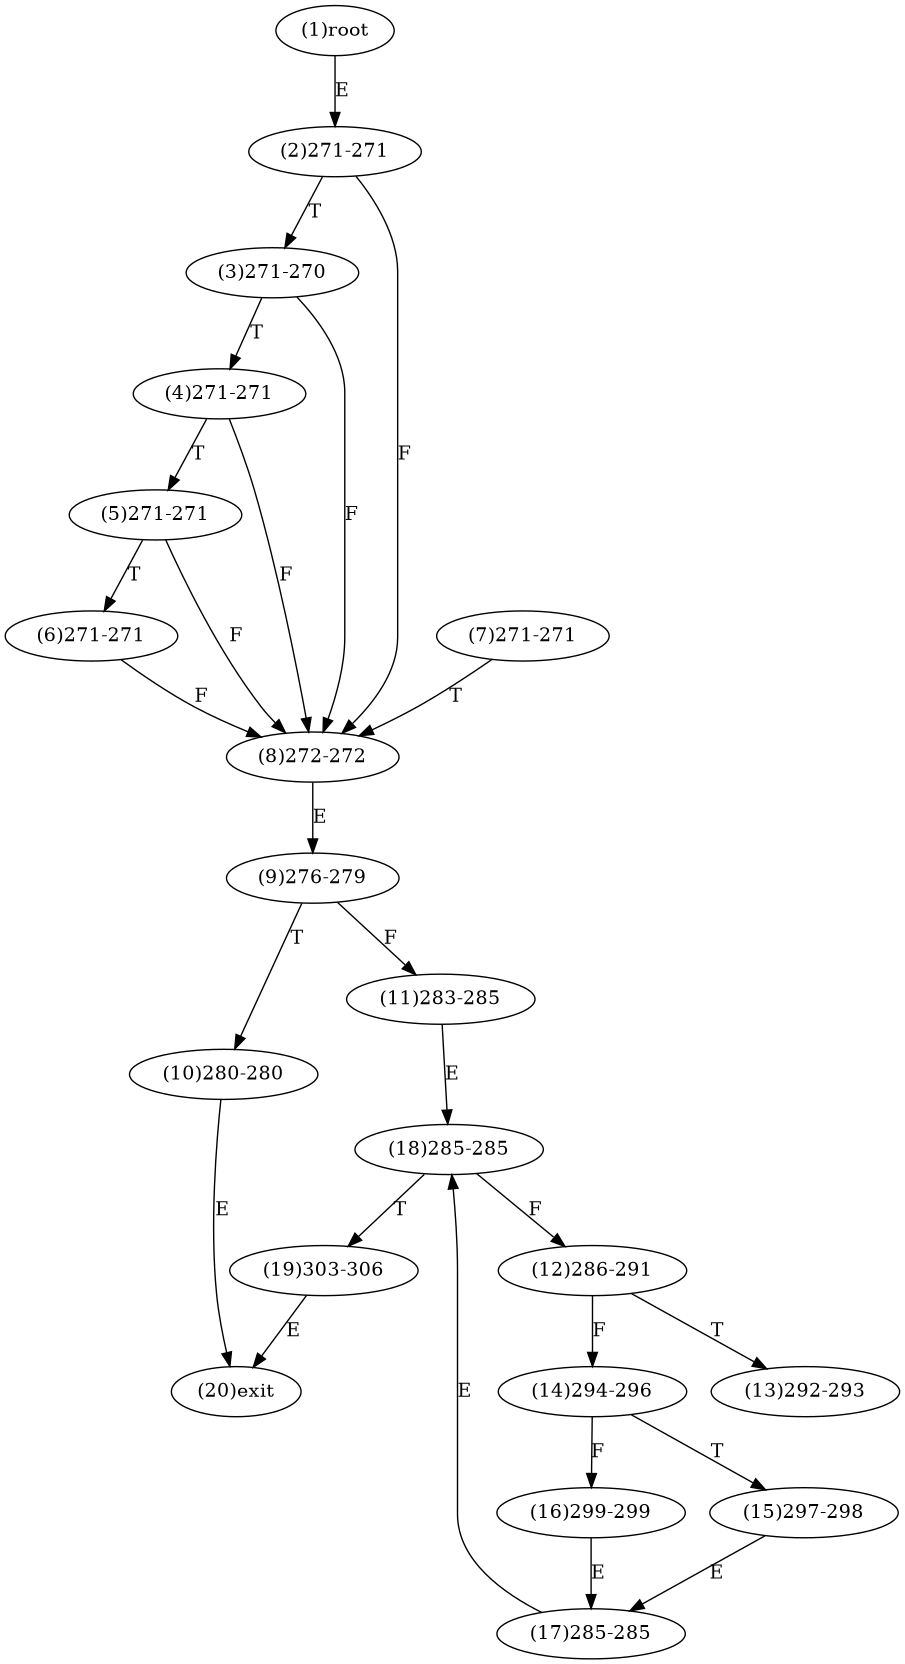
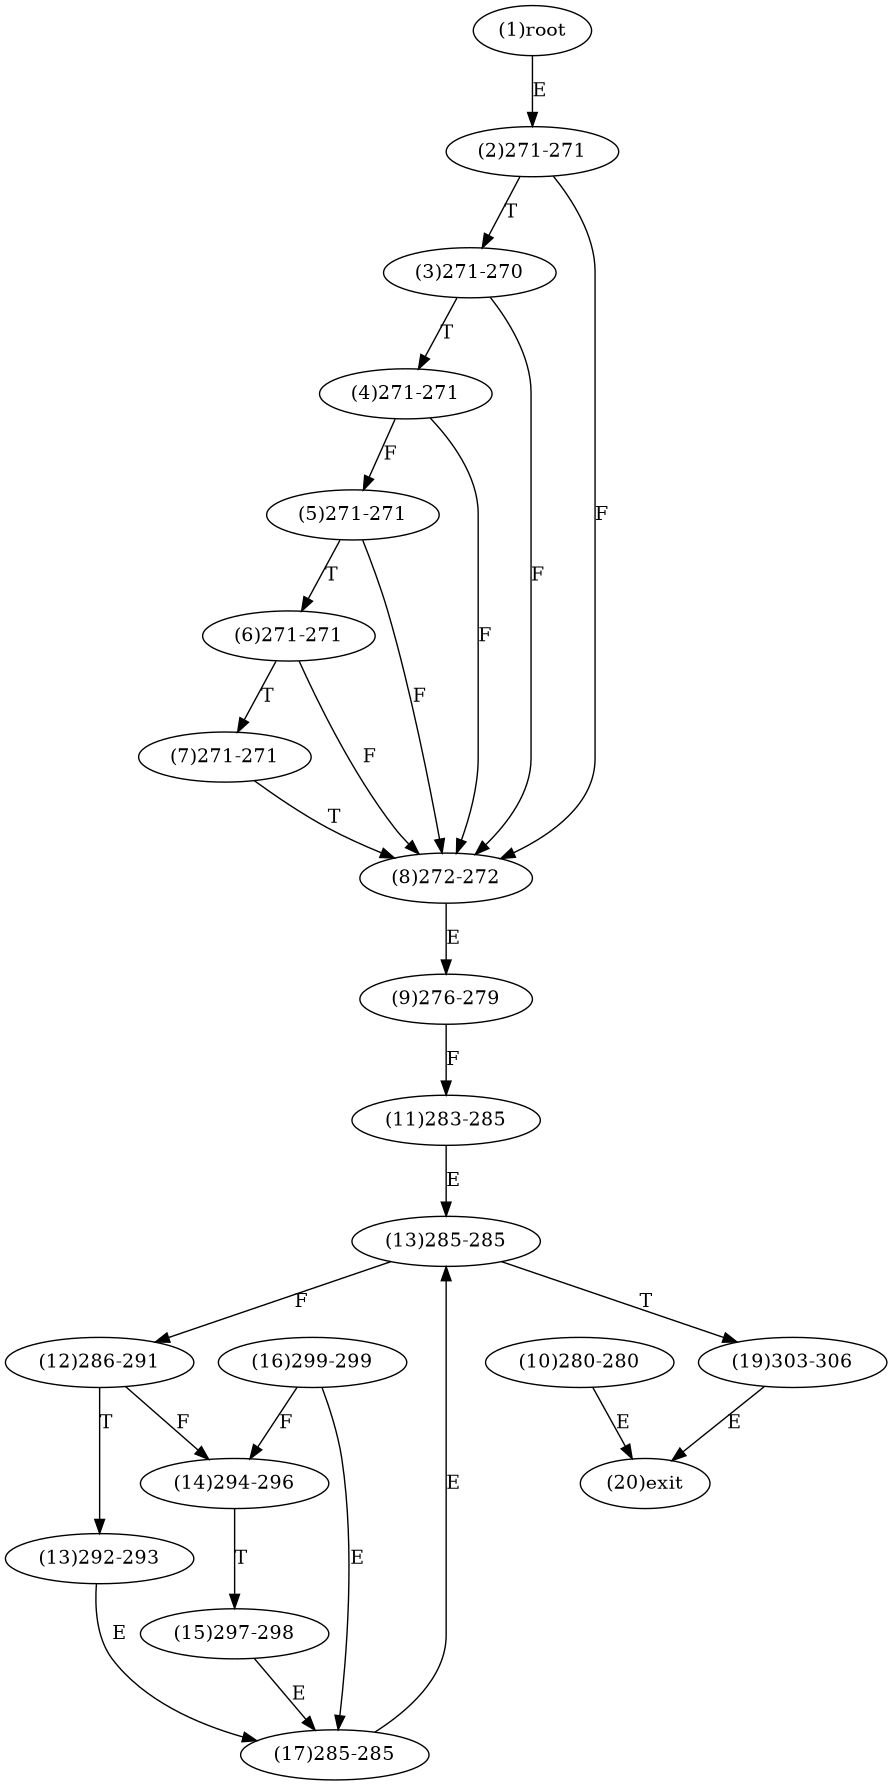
edge "(4)271-271" -> "(5)271-271": label "T" -> "F"
edge "(6)271-271" -> "(7)271-271": added, label "T"
edge "(9)276-279" -> "(10)280-280": removed, label "T"
node "(18)285-285": label "(18)285-285" -> "(13)285-285"
edge "(14)294-296" -> "(16)299-299": reversed
edge "(13)292-293" -> "(17)285-285": added, label "E"
